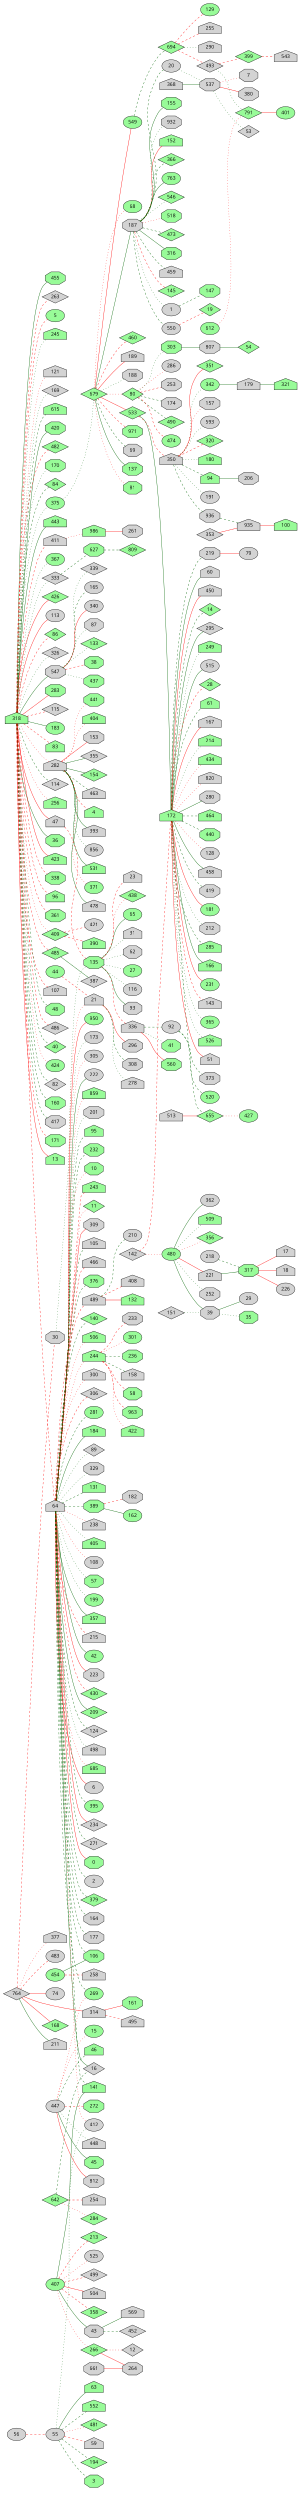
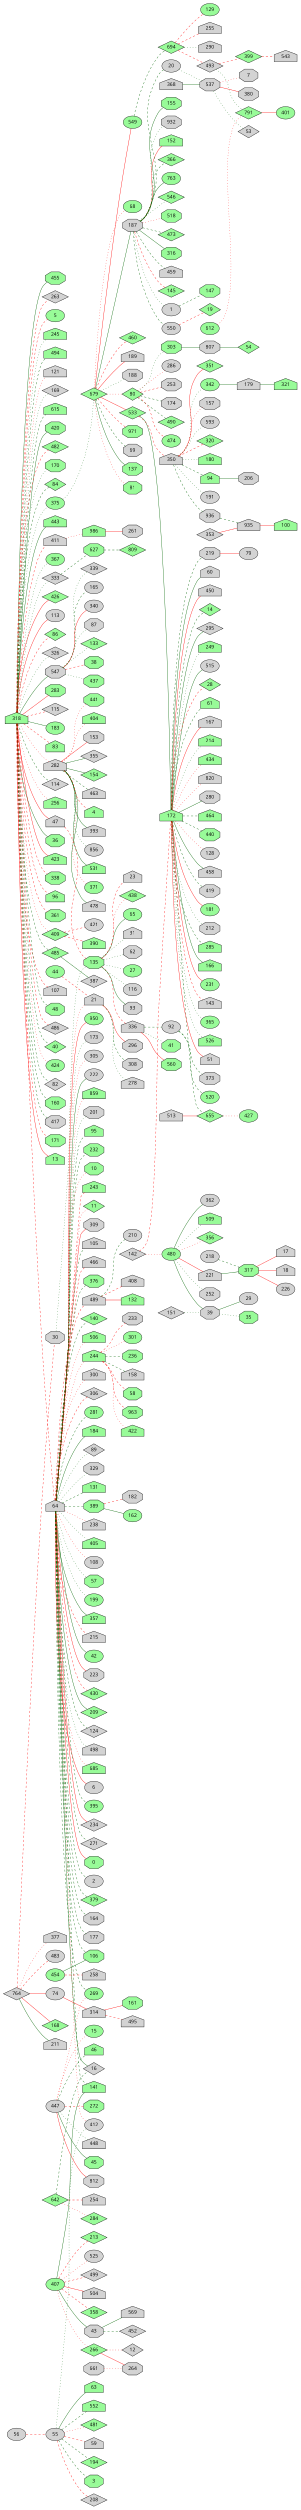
node "494": added
edge "318" -- "485": color red -> darkgreen
edge "764" -- "314": now "74" -- "314"
edge "661" -- "264": style solid -> dotted
node "208": added
